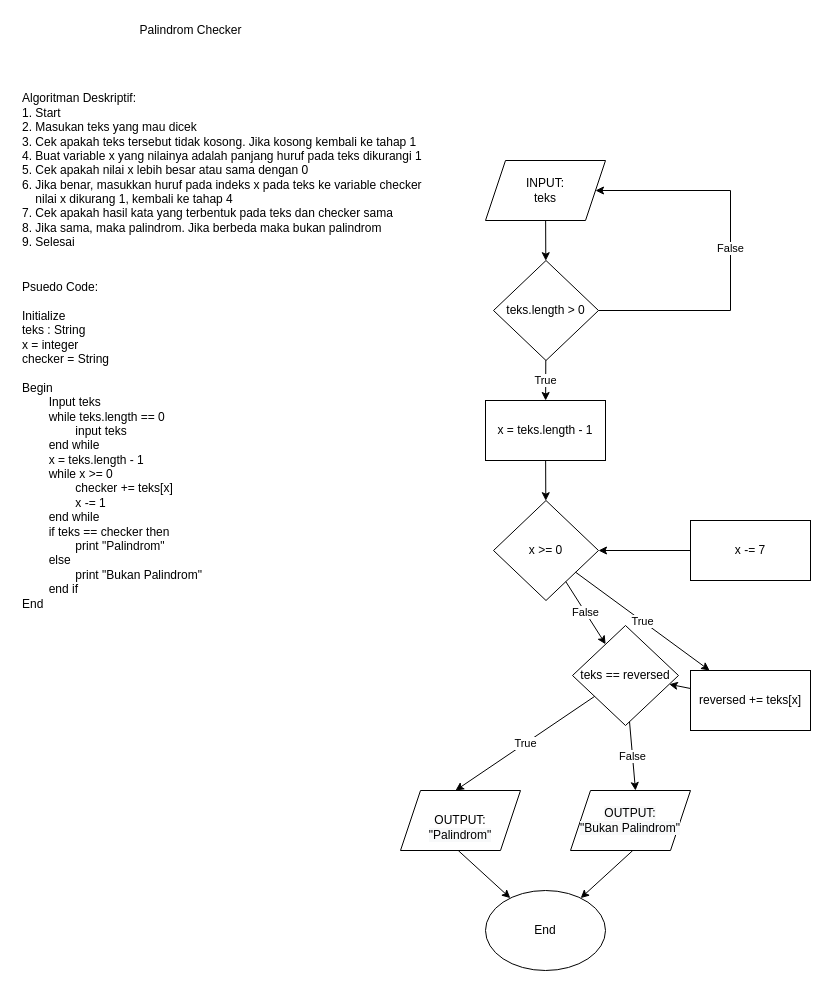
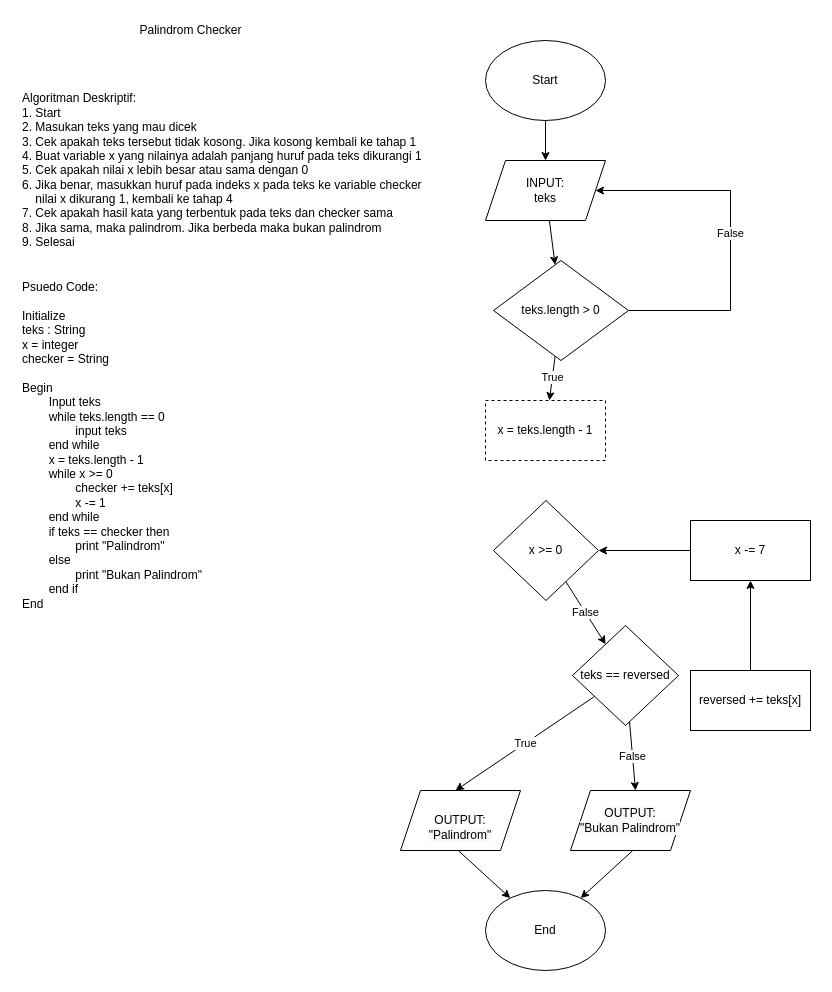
node "Start": added
edge "Start" -> "INPUT: teks": added
node "teks.length > 0": size 105x100 -> 135x100
node "x = teks.length - 1": style solid -> dashed
edge "x = teks.length - 1" -> "x >= 0": removed
edge "x >= 0" -> "reversed += teks[x]": removed, label "True"
edge "reversed += teks[x]" -> "teks == reversed": now "reversed += teks[x]" -> "x -= 7"
